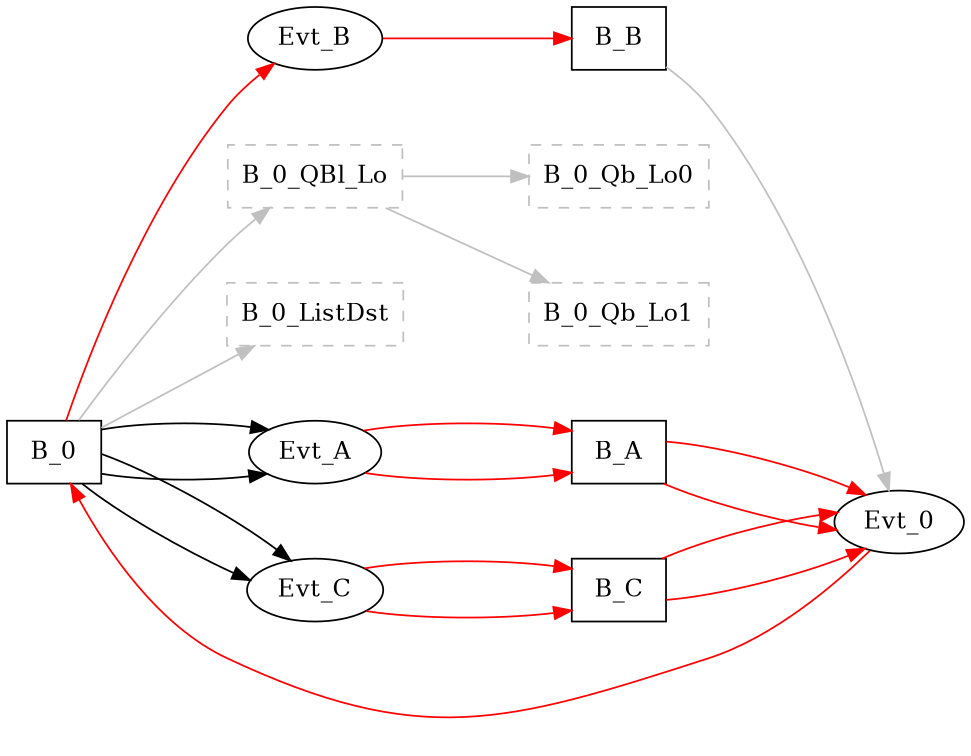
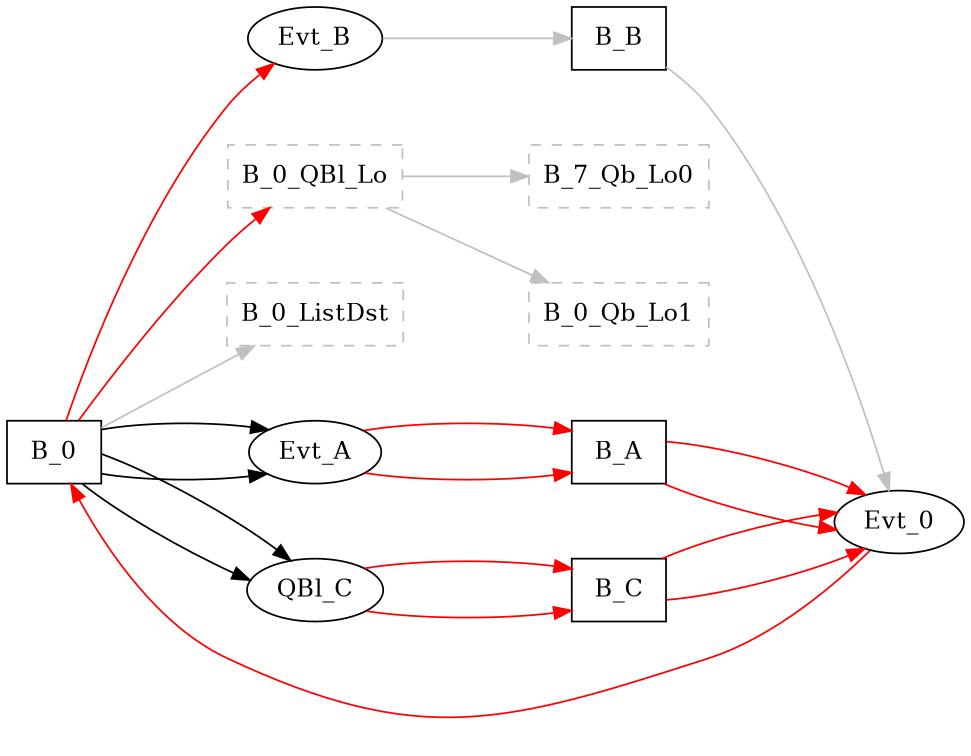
edge "Evt_B" -> "B_B": color red -> gray
node "B_0_Qb_Lo0": label "B_0_Qb_Lo0" -> "B_7_Qb_Lo0"
edge "B_0" -> "B_0_QBl_Lo": color gray -> red
node "Evt_C": label "Evt_C" -> "QBl_C"
